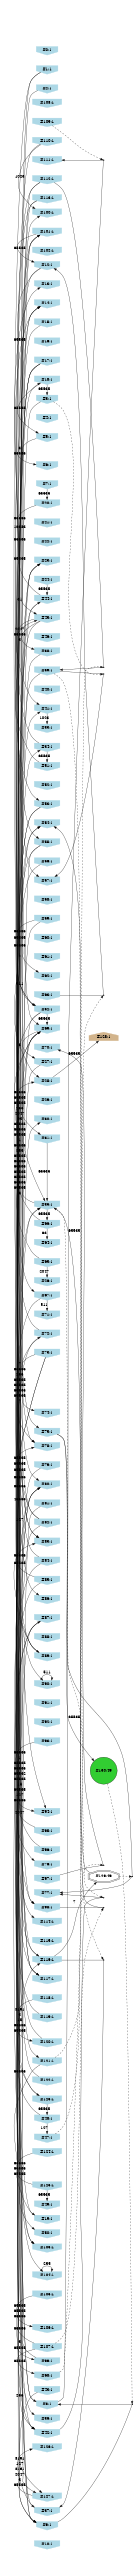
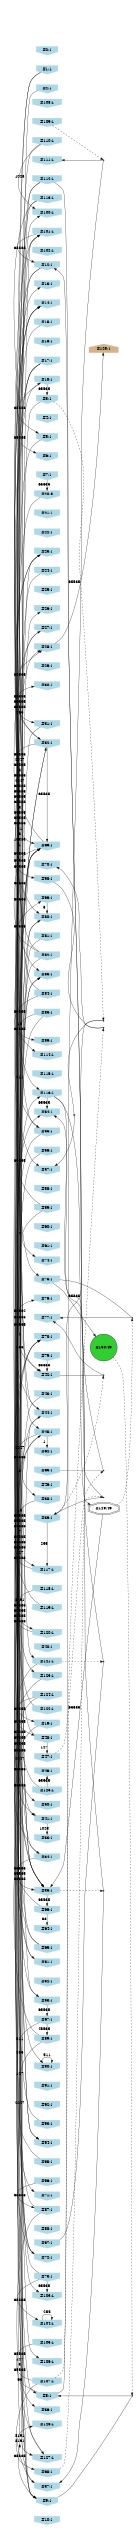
node "#20:1": label "#20:1" -> "#20:8"
node "#25:1": added
edge "#123:1" -> "#35:1": now "#124:1" -> "#35:1"
edge "#93:1" -> "#98:1": now "#93:1" -> "#69:1"
